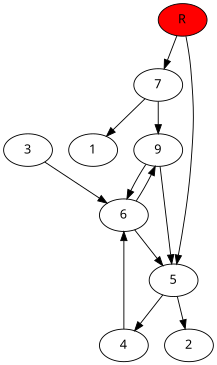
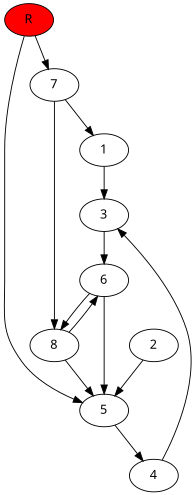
node "9": label "9" -> "8"
edge "1" -> "3": added
edge "4" -> "6": now "4" -> "3"
edge "5" -> "2": reversed
